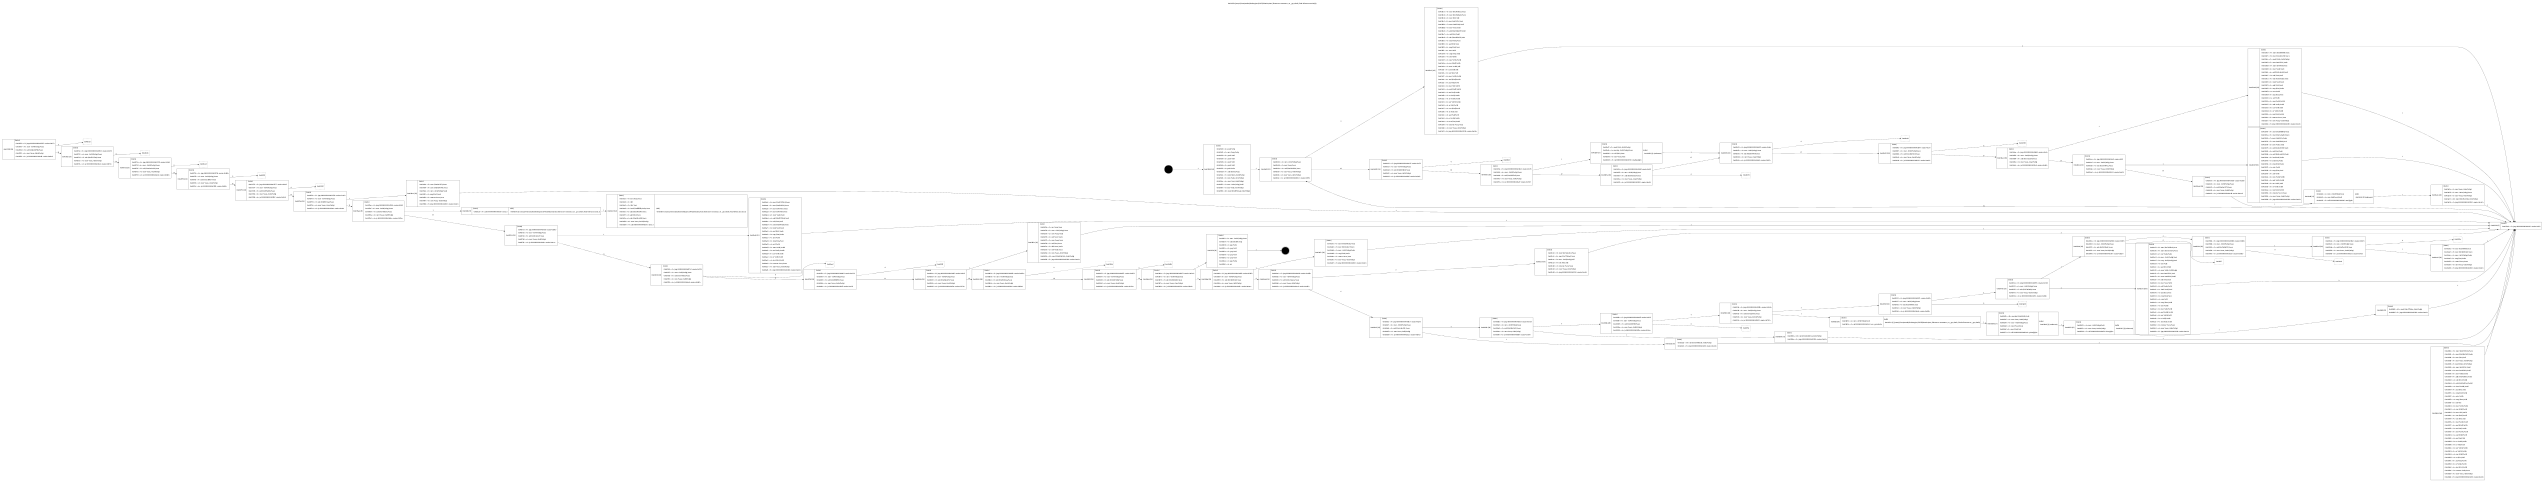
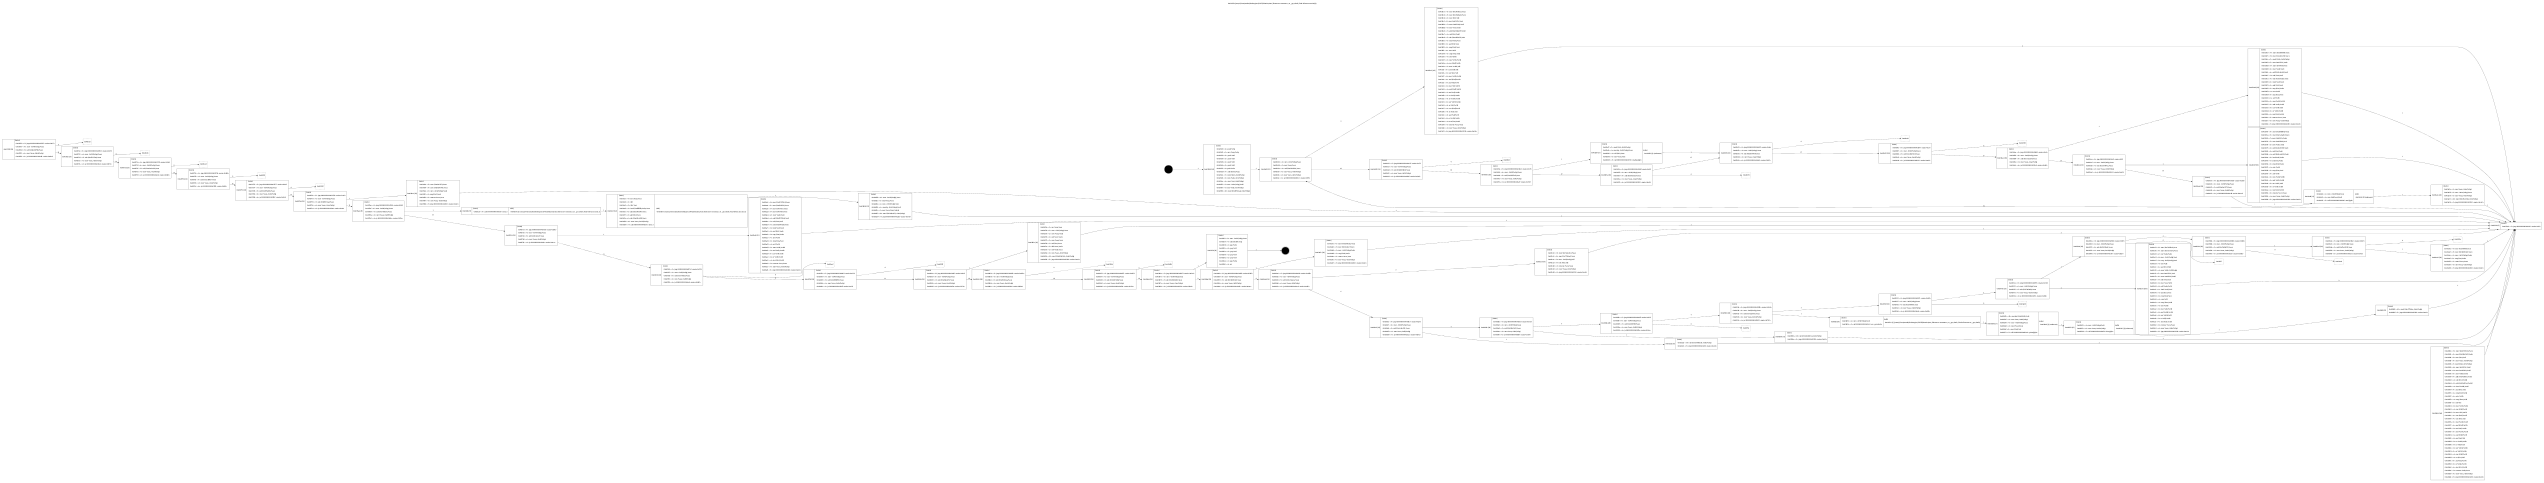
node "0x401d0b [35]": added
